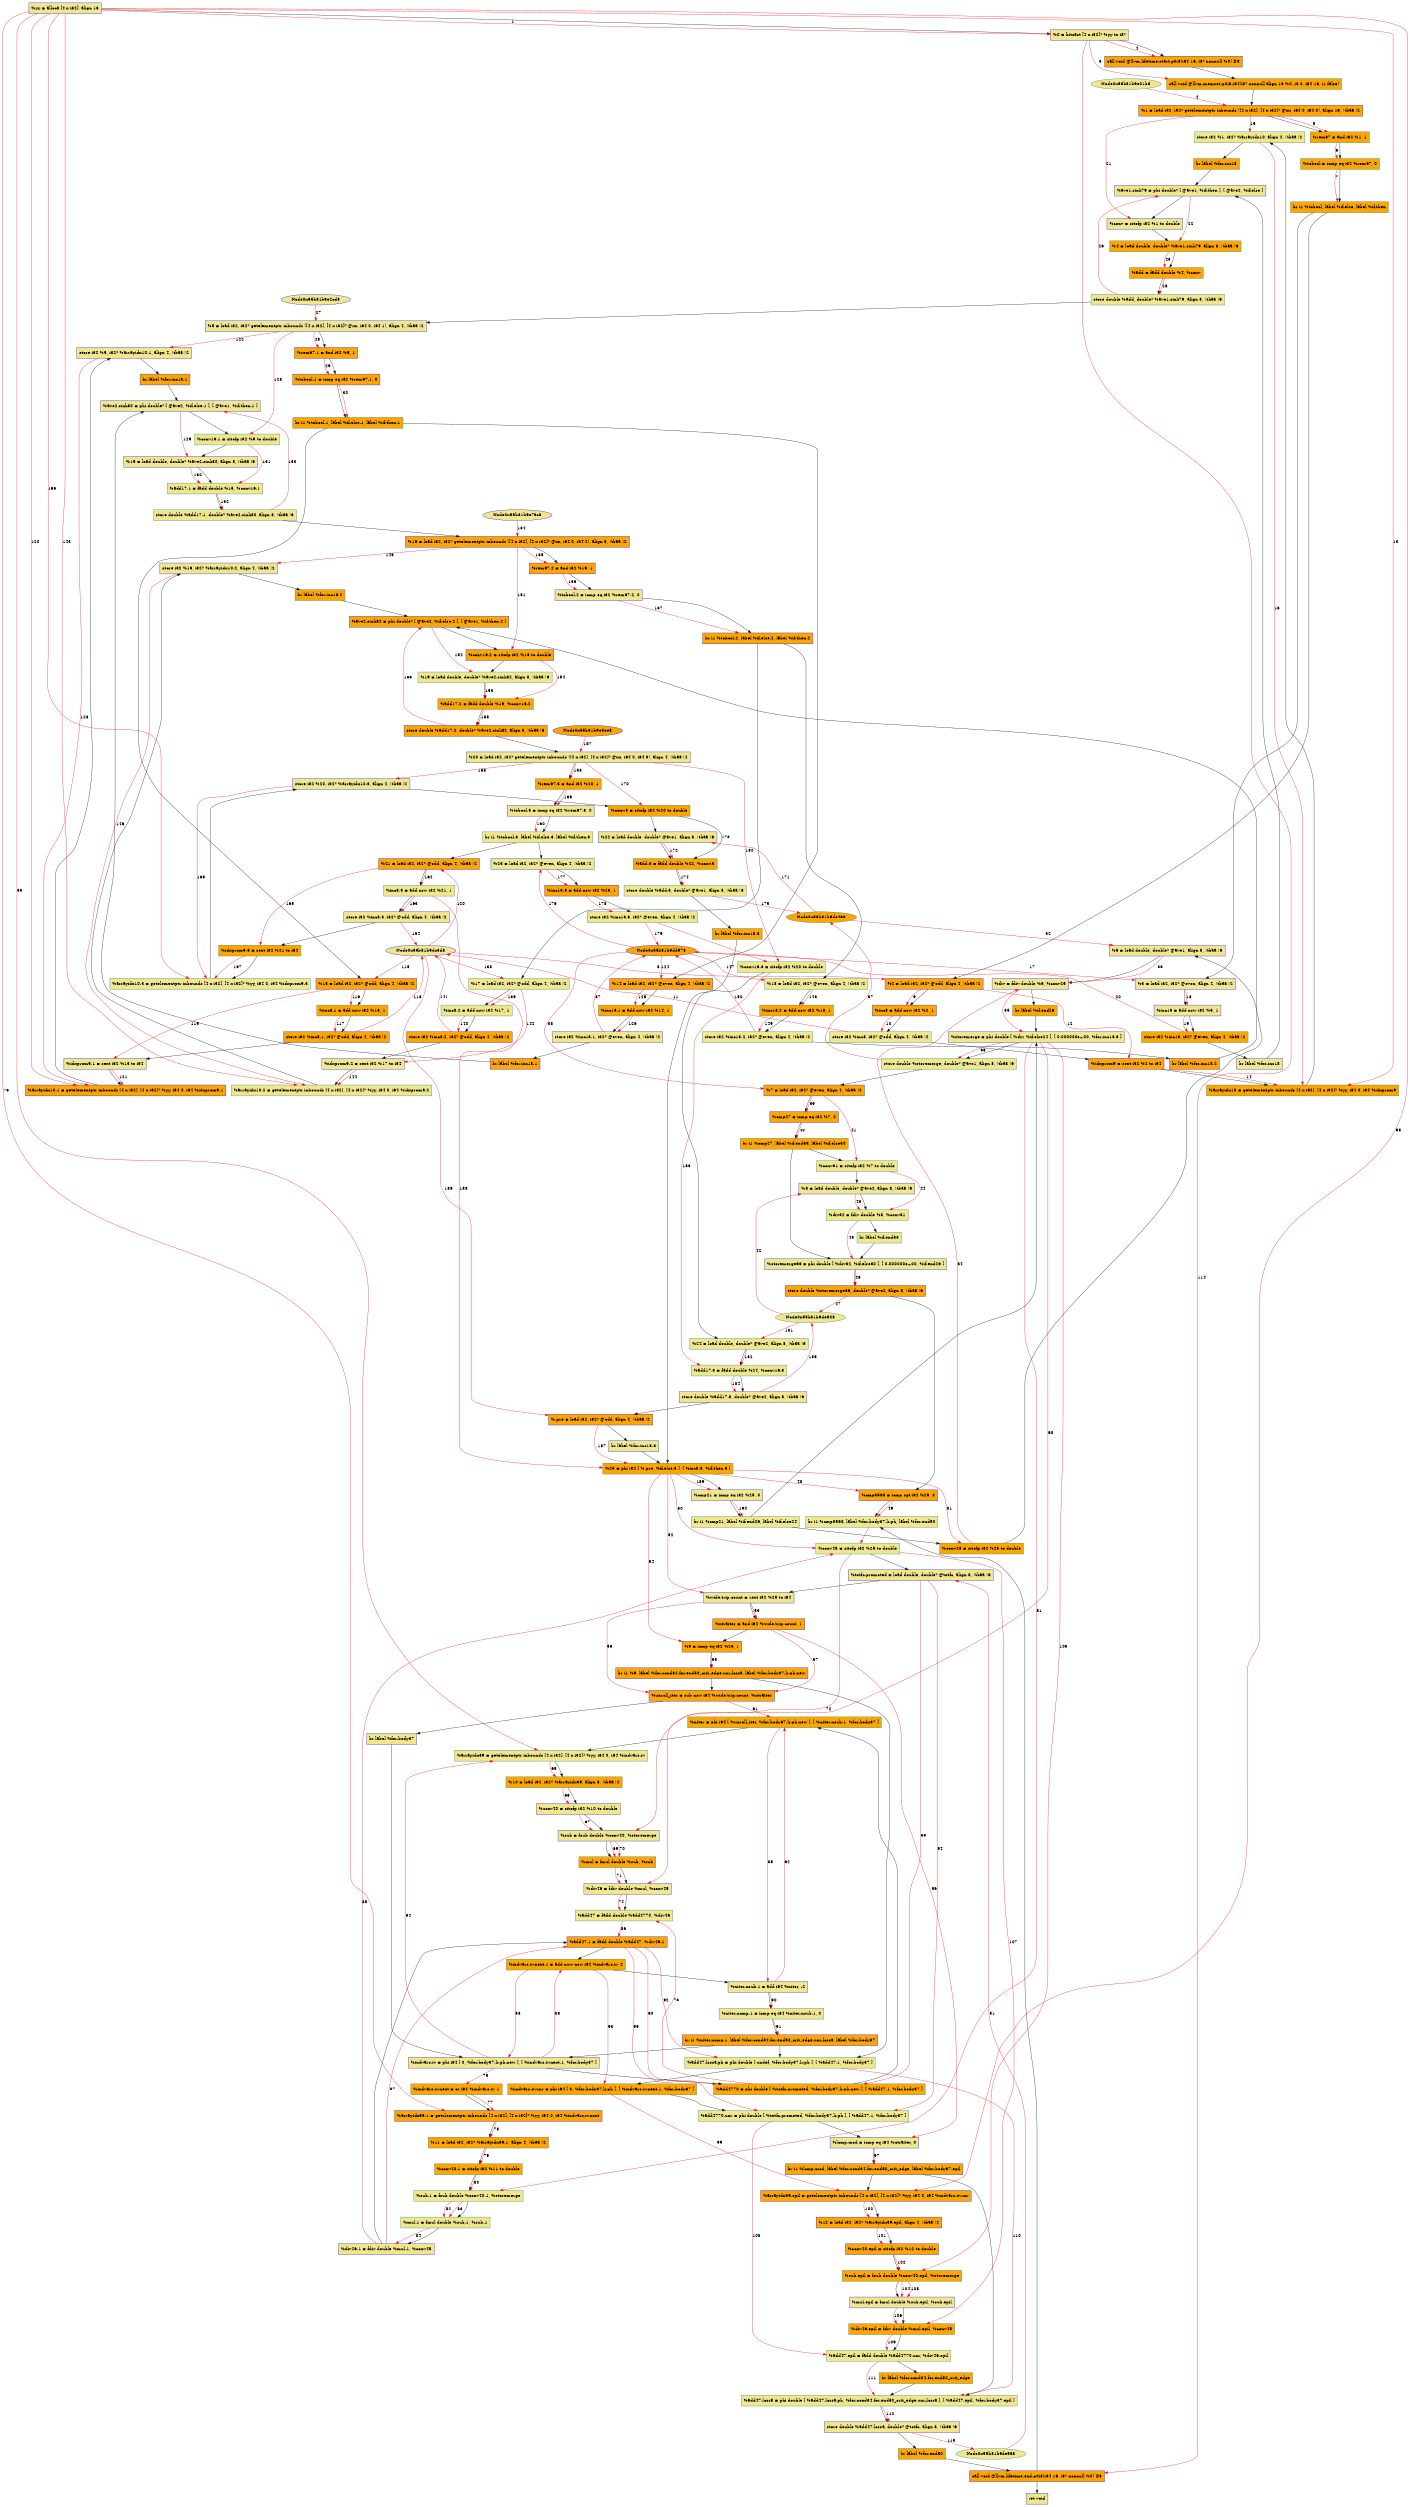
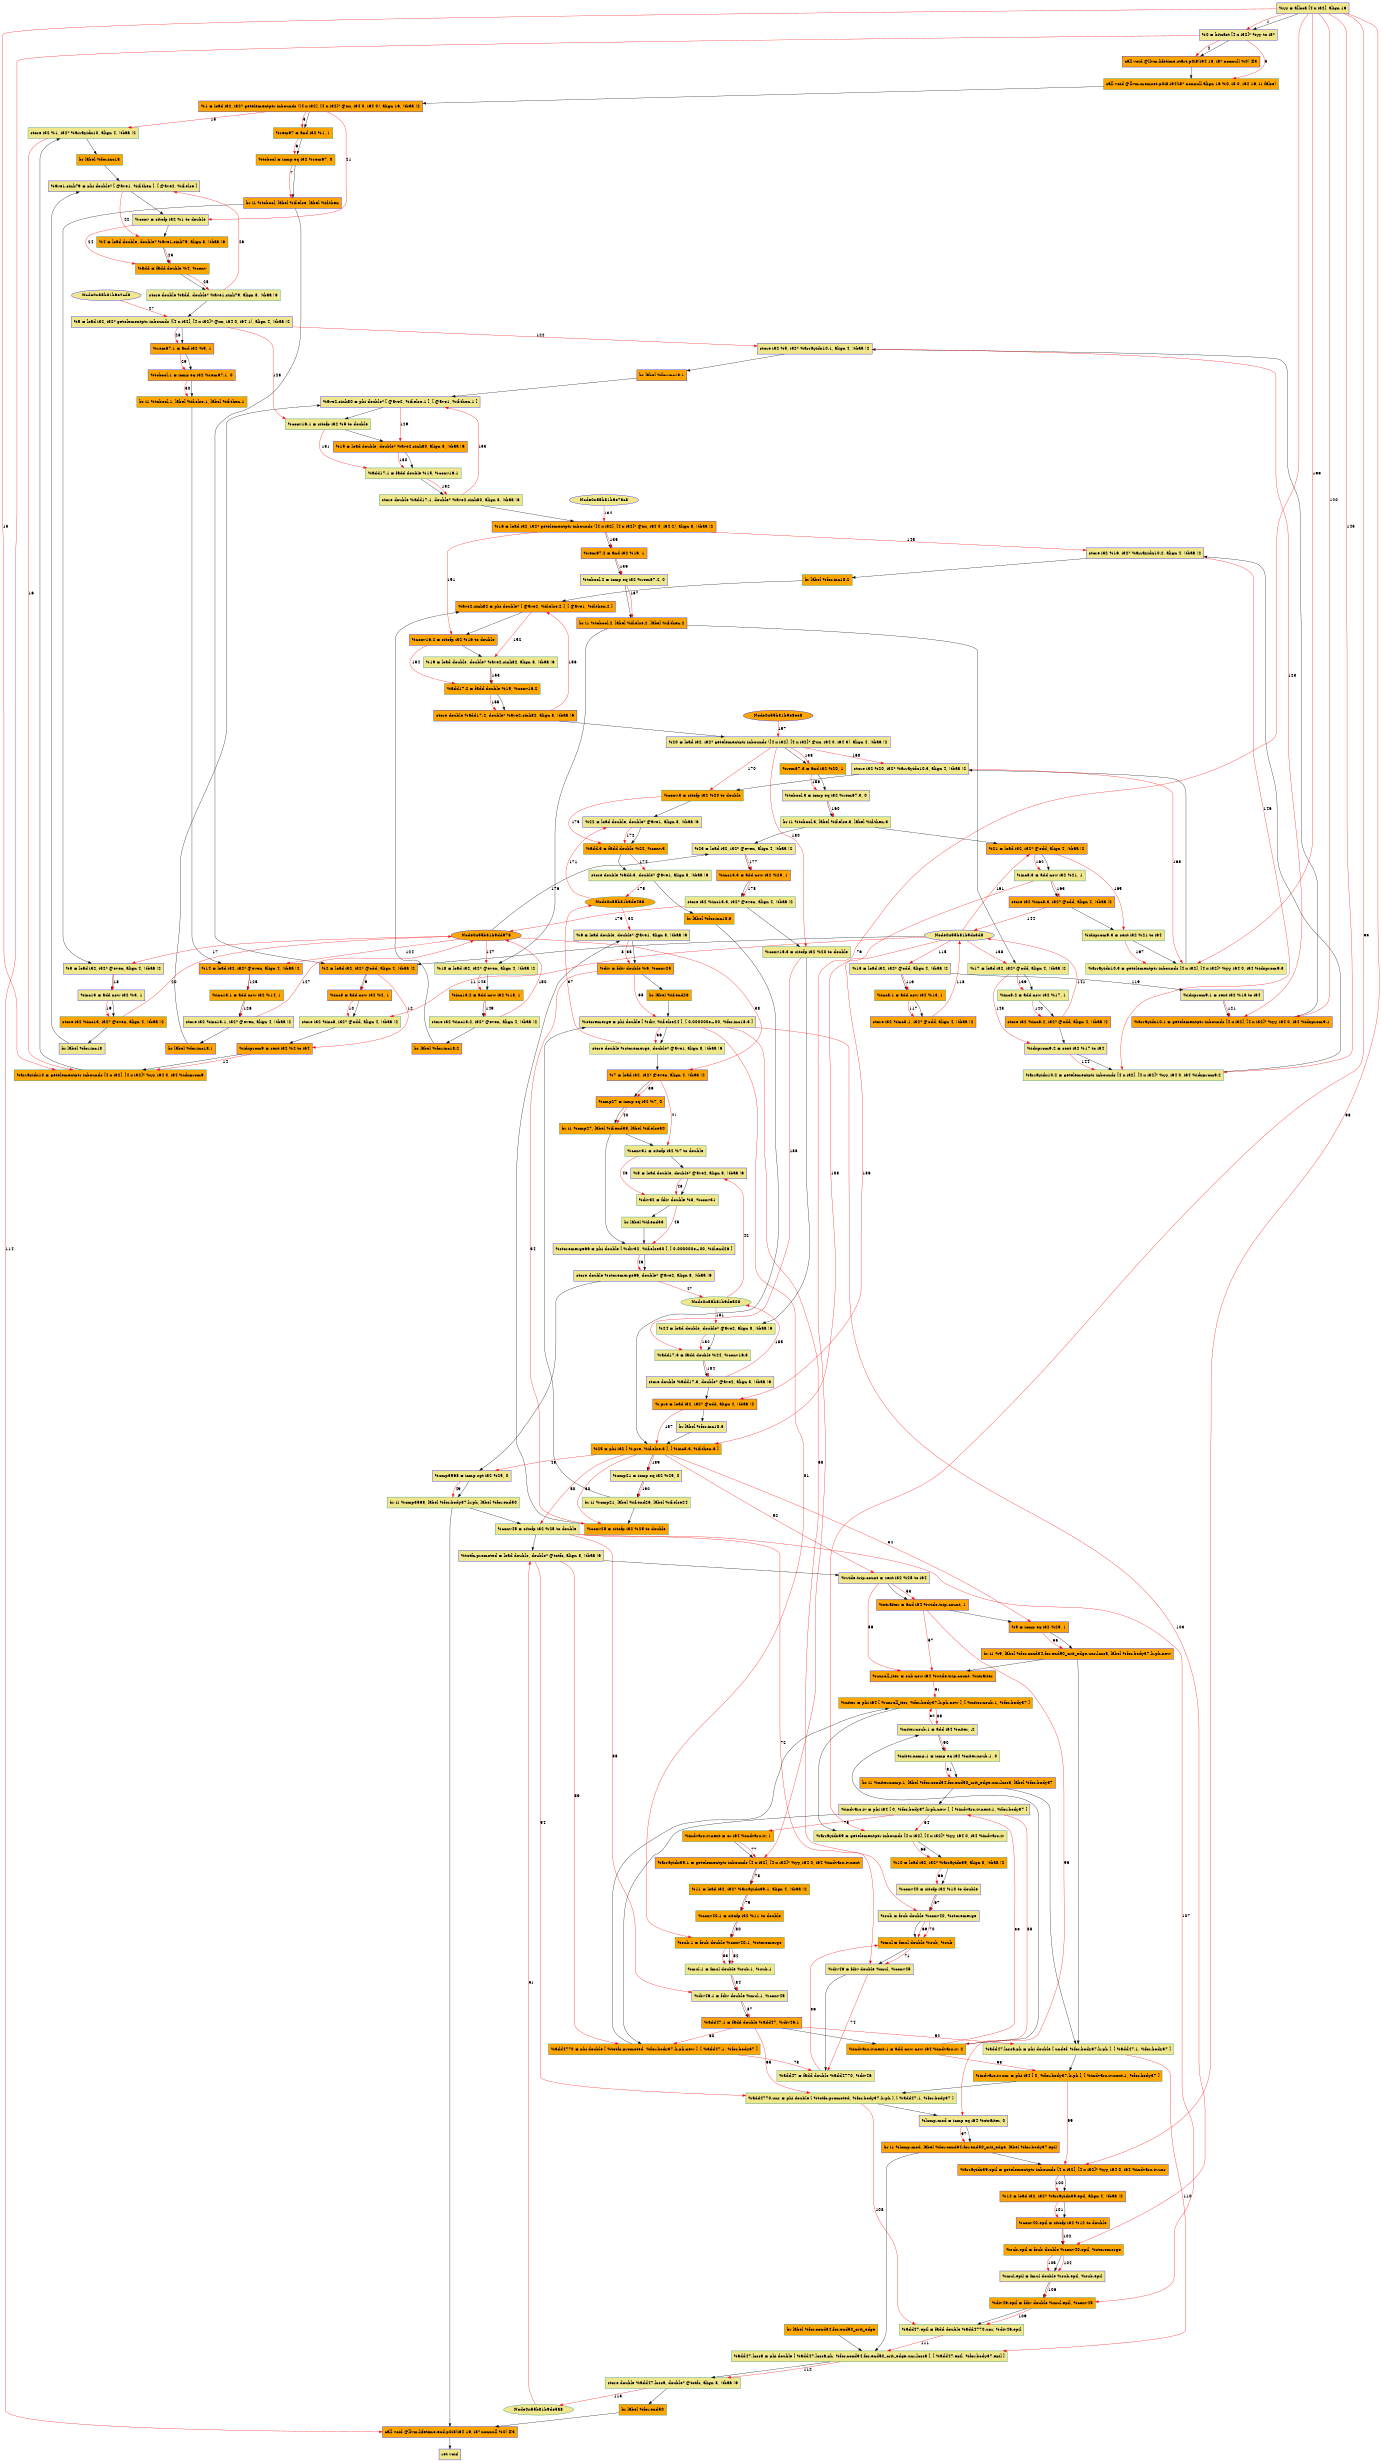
node "Node0x55b81b9e01b8": removed
node "br i1 %tobool, label %if.else, label %if.then": color teal -> blue
edge "%conv = sitofp i32 %1 to double" -> "%add = fadd double %4, %conv": added, label "24"
node "%15 = load double, double* %ave2.sink80, align 8, !tbaa !6": fillcolor khaki -> orange
edge "br i1 %tobool.1, label %if.else.1, label %if.then.1" -> "%13 = load i32, i32* @odd, align 4, !tbaa !2": removed
edge "%conv.3 = sitofp i32 %20 to double" -> "%add.3 = fadd double %22, %conv.3": color black -> red
edge "Node0x55b81b9dc3d8" -> "%21 = load i32, i32* @odd, align 4, !tbaa !2": label "120" -> "161"
node "store i32 %inc8.3, i32* @odd, align 4, !tbaa !2": fillcolor khaki -> orange
edge "Node0x55b81b9dd978" -> "%23 = load i32, i32* @even, align 4, !tbaa !2": color red -> black
edge "store i32 %inc8.3, i32* @odd, align 4, !tbaa !2" -> "Node0x55b81b9dc3d8": label "164" -> "144"
edge "store i32 %inc13.3, i32* @even, align 4, !tbaa !2" -> "%conv16.3 = sitofp i32 %20 to double": color red -> black
node "%idxprom9.3 = sext i32 %21 to i64": fillcolor orange -> khaki
edge "Node0x55b81b9dc3d8" -> "%2 = load i32, i32* @odd, align 4, !tbaa !2": color red -> black
node "%13 = load i32, i32* @odd, align 4, !tbaa !2": fillcolor orange -> khaki
node "%div = fdiv double %6, %conv25": fillcolor khaki -> orange
edge "store i32 %inc8, i32* @odd, align 4, !tbaa !2" -> "Node0x55b81b9dc3d8": reversed
edge "store i32 %inc13.1, i32* @even, align 4, !tbaa !2" -> "Node0x55b81b9dd978": label "87" -> "127"
edge "%13 = load i32, i32* @odd, align 4, !tbaa !2" -> "%idxprom9.1 = sext i32 %13 to i64": color red -> black
edge "%17 = load i32, i32* @odd, align 4, !tbaa !2" -> "%idxprom9.2 = sext i32 %17 to i64": label "142" -> "143"
edge "store i32 %inc8.1, i32* @odd, align 4, !tbaa !2" -> "%idxprom9.1 = sext i32 %13 to i64": removed
edge "%conv31 = sitofp i32 %7 to double" -> "%div32 = fdiv double %8, %conv31": label "44" -> "46"
edge "%conv25 = sitofp i32 %25 to double" -> "%div = fdiv double %6, %conv25": reversed
node "store double %storemerge66, double* @ave2, align 8, !tbaa !6": fillcolor orange -> khaki
node "%cmp3568 = icmp sgt i32 %25, 0": fillcolor orange -> khaki
edge "%25 = phi i32 [ %.pre, %if.else.3 ], [ %inc8.3, %if.then.3 ]" -> "%conv25 = sitofp i32 %25 to double": label "31" -> "30"
edge "br i1 %cmp3568, label %for.body37.lr.ph, label %for.end50" -> "%conv45 = sitofp i32 %25 to double": color red -> black
edge "%div46.1 = fdiv double %mul.1, %conv45" -> "%conv45 = sitofp i32 %25 to double": reversed
node "br label %for.body37": removed
edge "%add47 = fadd double %add4770, %div46" -> "%add47.1 = fadd double %add47, %div46.1": now "%add47 = fadd double %add4770, %div46" -> "%mul = fmul double %sub, %sub"
edge "call void @llvm.lifetime.end.p0i8(i64 16, i8* nonnull %0) #3" -> "br i1 %cmp3568, label %for.body37.lr.ph, label %for.end50": reversed
node "%sub.1 = fsub double %conv40.1, %storemerge": fillcolor khaki -> orange
edge "%add47.epil = fadd double %add4770.unr, %div46.epil" -> "br label %for.cond34.for.end50_crit_edge": removed
node "store double %add47.lcssa, double* @totfc, align 8, !tbaa !6": color blue -> teal
